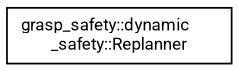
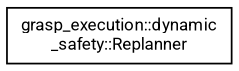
node "grasp_safety::dynamic _safety::Replanner": label "grasp_safety::dynamic _safety::Replanner" -> "grasp_execution::dynamic _safety::Replanner"
